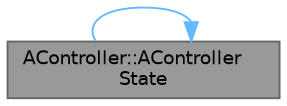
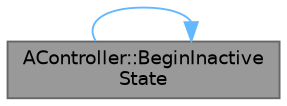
node "AController::AController State": label "AController::AController State" -> "AController::BeginInactive State"
